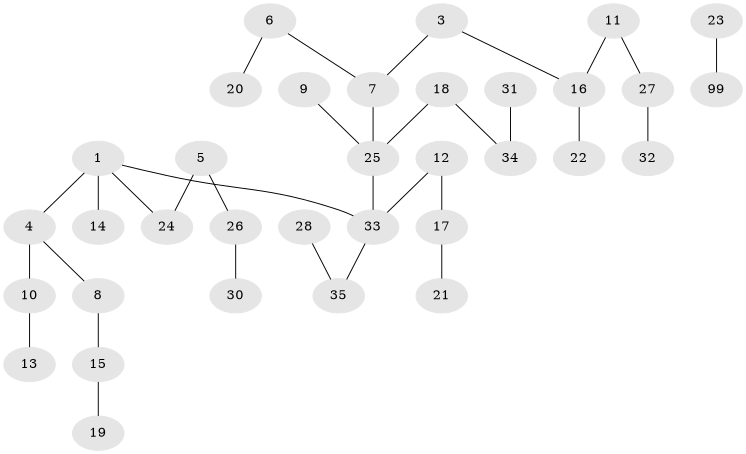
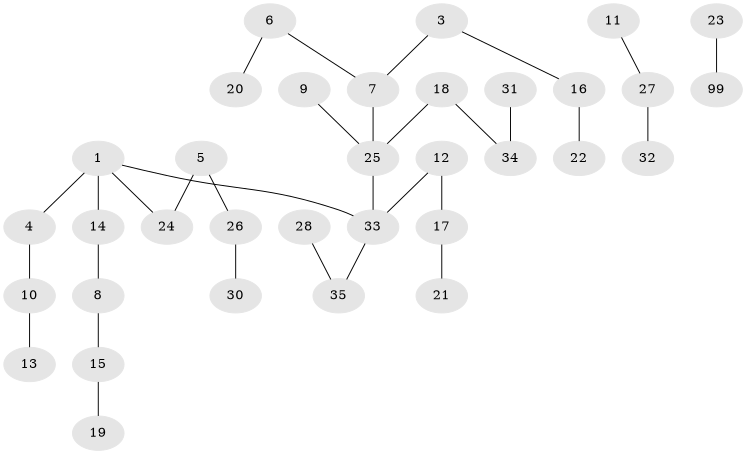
edge "11" -- "16": removed
edge "4" -- "8": now "14" -- "8"
